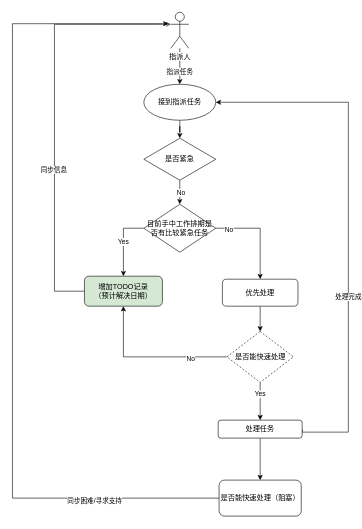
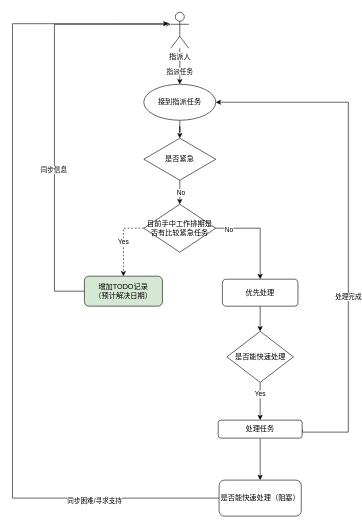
edge "目前手中工作排期是否有比较紧急任务" -> "增加TODO记录 （预计解决日期）": style solid -> dashed
edge "是否能快速处理" -> "增加TODO记录 （预计解决日期）": removed, label "No"
node "是否能快速处理": style dashed -> solid
